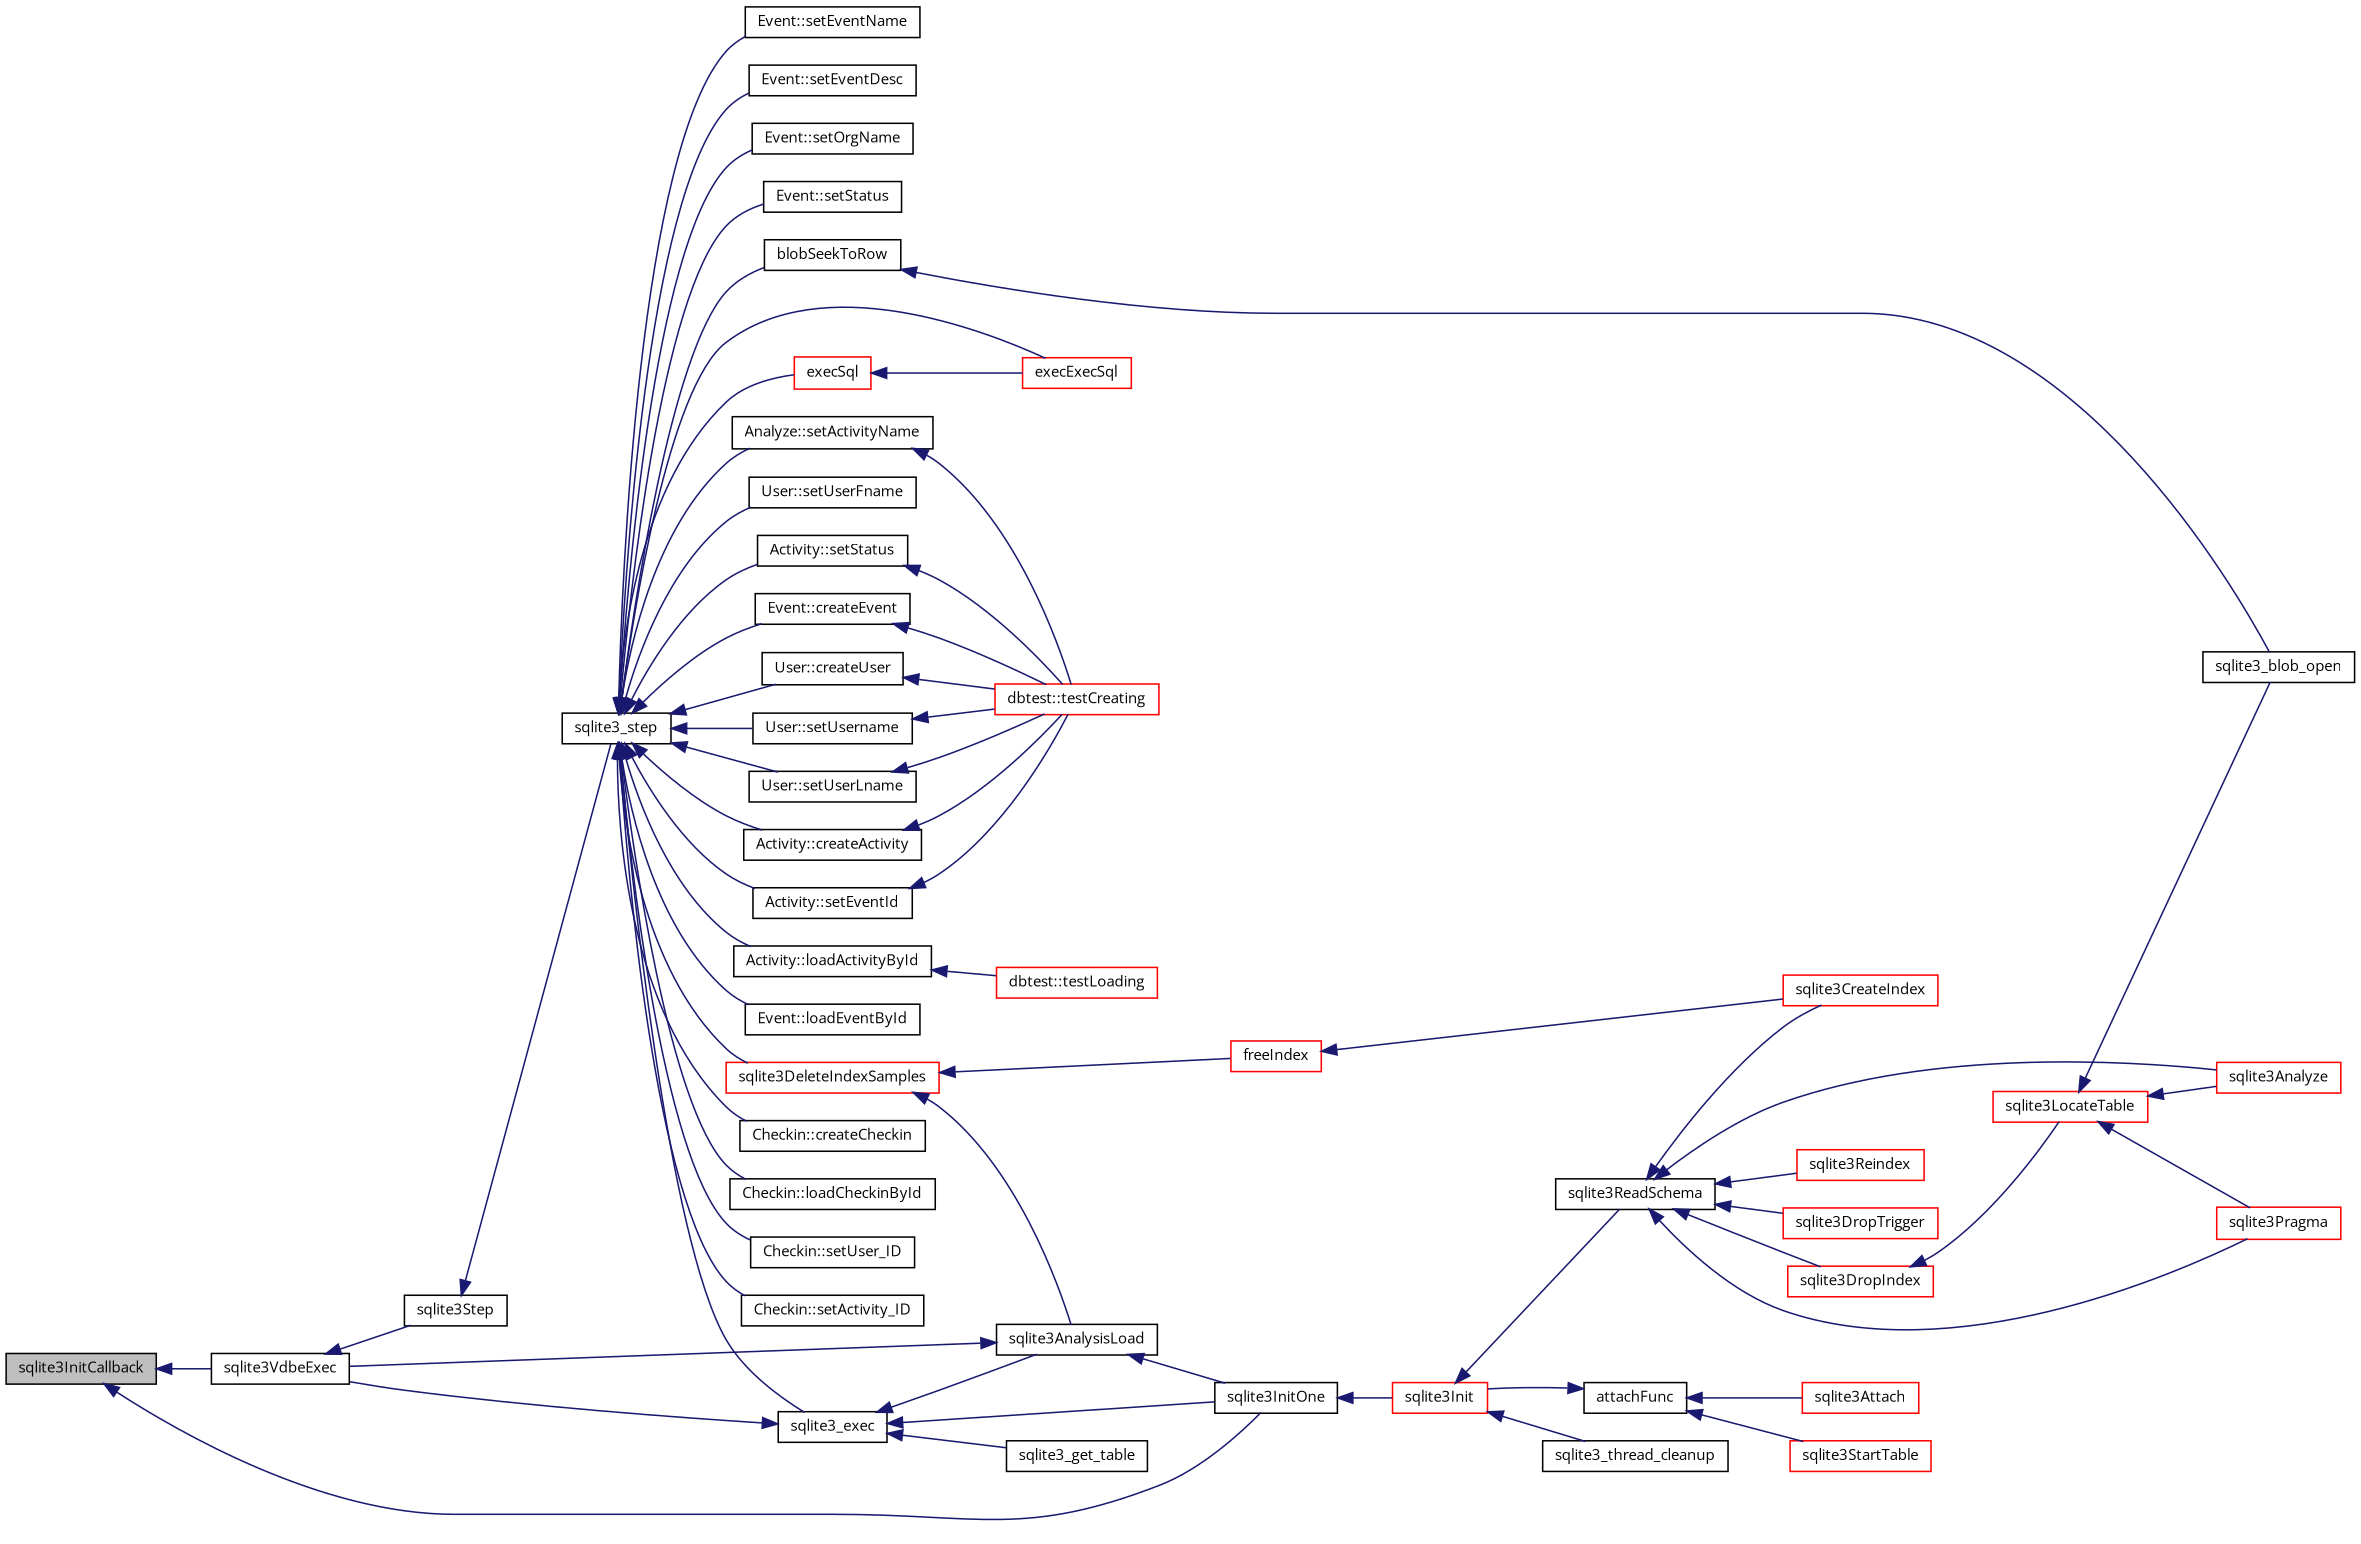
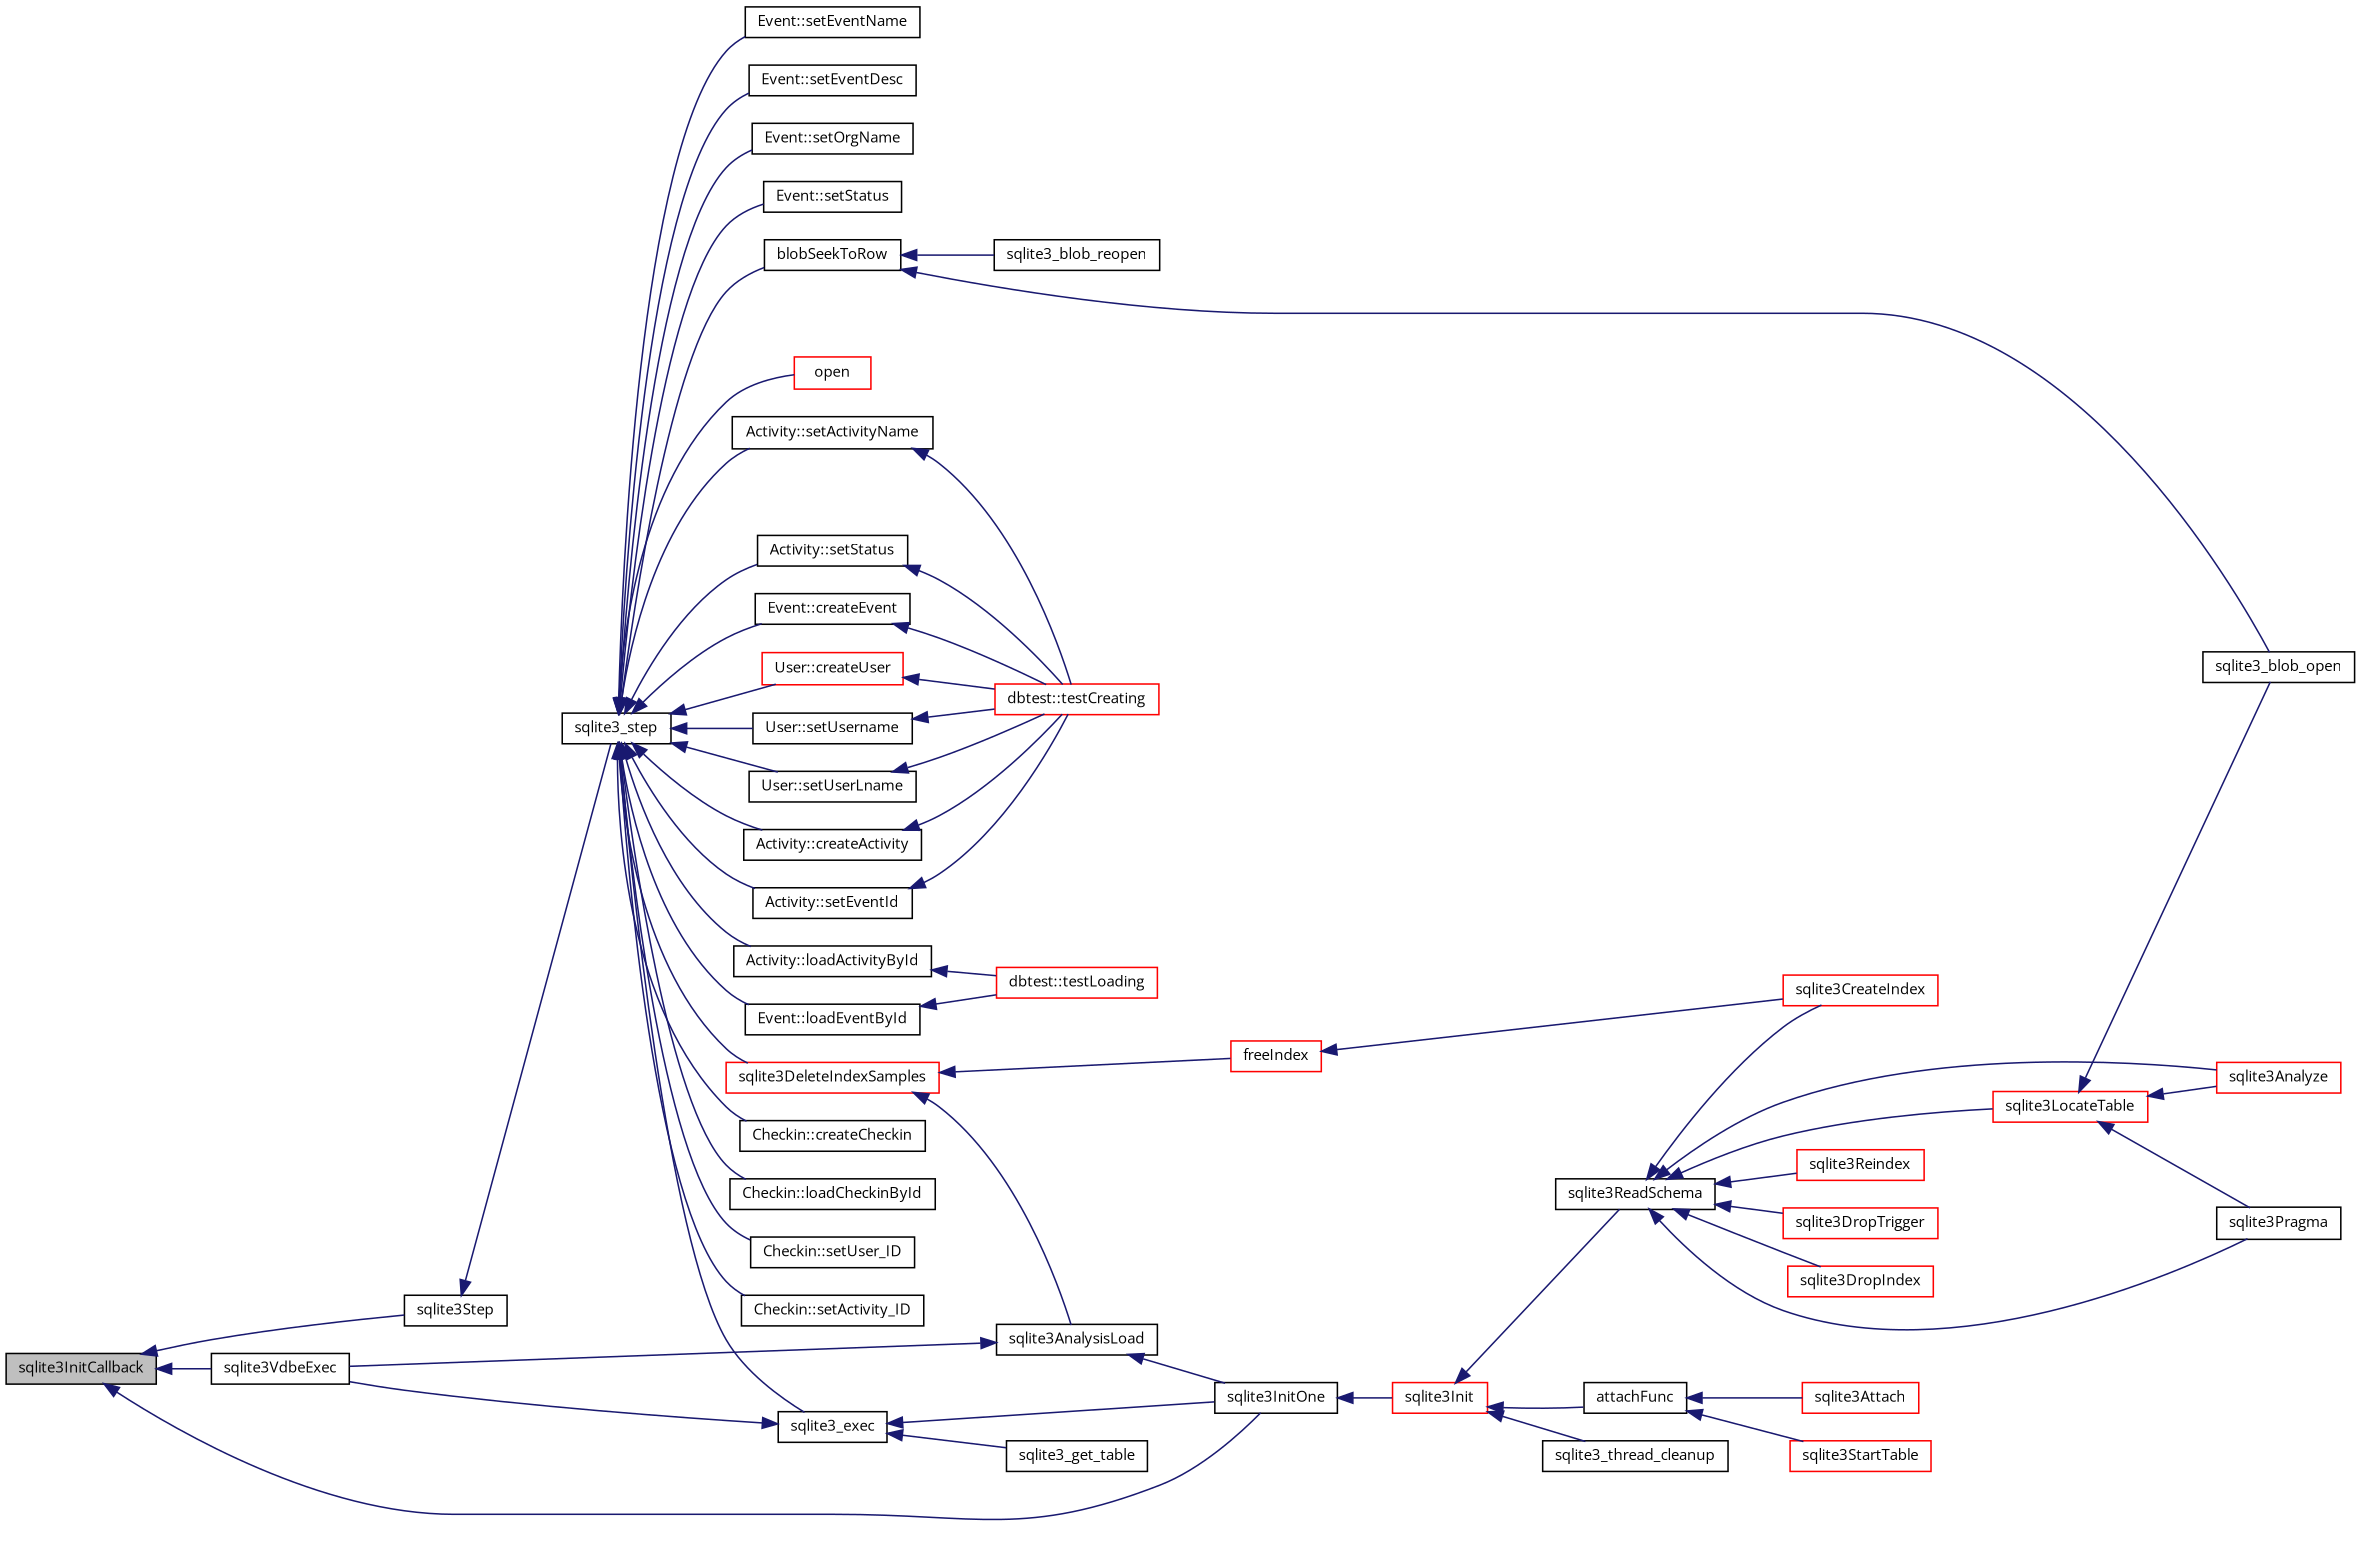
node "sqlite3_blob_reopen": added
node "execSql": label "execSql" -> "open"
node "execExecSql": removed
node "Analyze::setActivityName": label "Analyze::setActivityName" -> "Activity::setActivityName"
node "User::setUserFname": removed
node "User::createUser": color black -> red
edge "dbtest::testLoading" -> "Event::loadEventById": added
edge "sqlite3LocateTable" -> "sqlite3DropIndex": now "sqlite3LocateTable" -> "sqlite3ReadSchema"
node "sqlite3Pragma": color red -> black
edge "sqlite3Step" -> "sqlite3VdbeExec": now "sqlite3Step" -> "sqlite3InitCallback"
edge "sqlite3AnalysisLoad" -> "sqlite3_exec": removed
edge "sqlite3Init" -> "attachFunc": reversed
